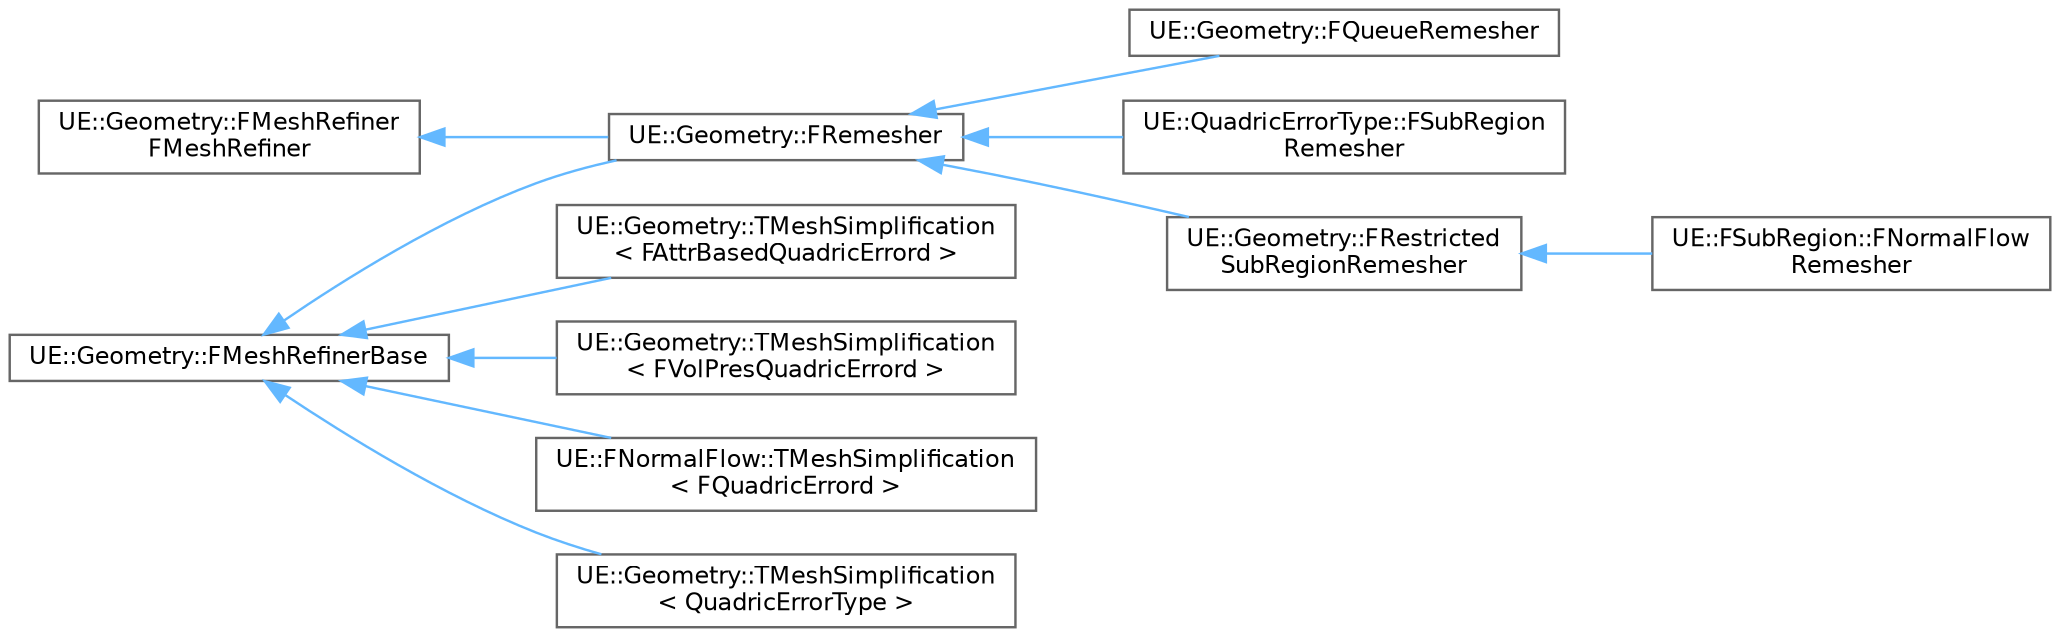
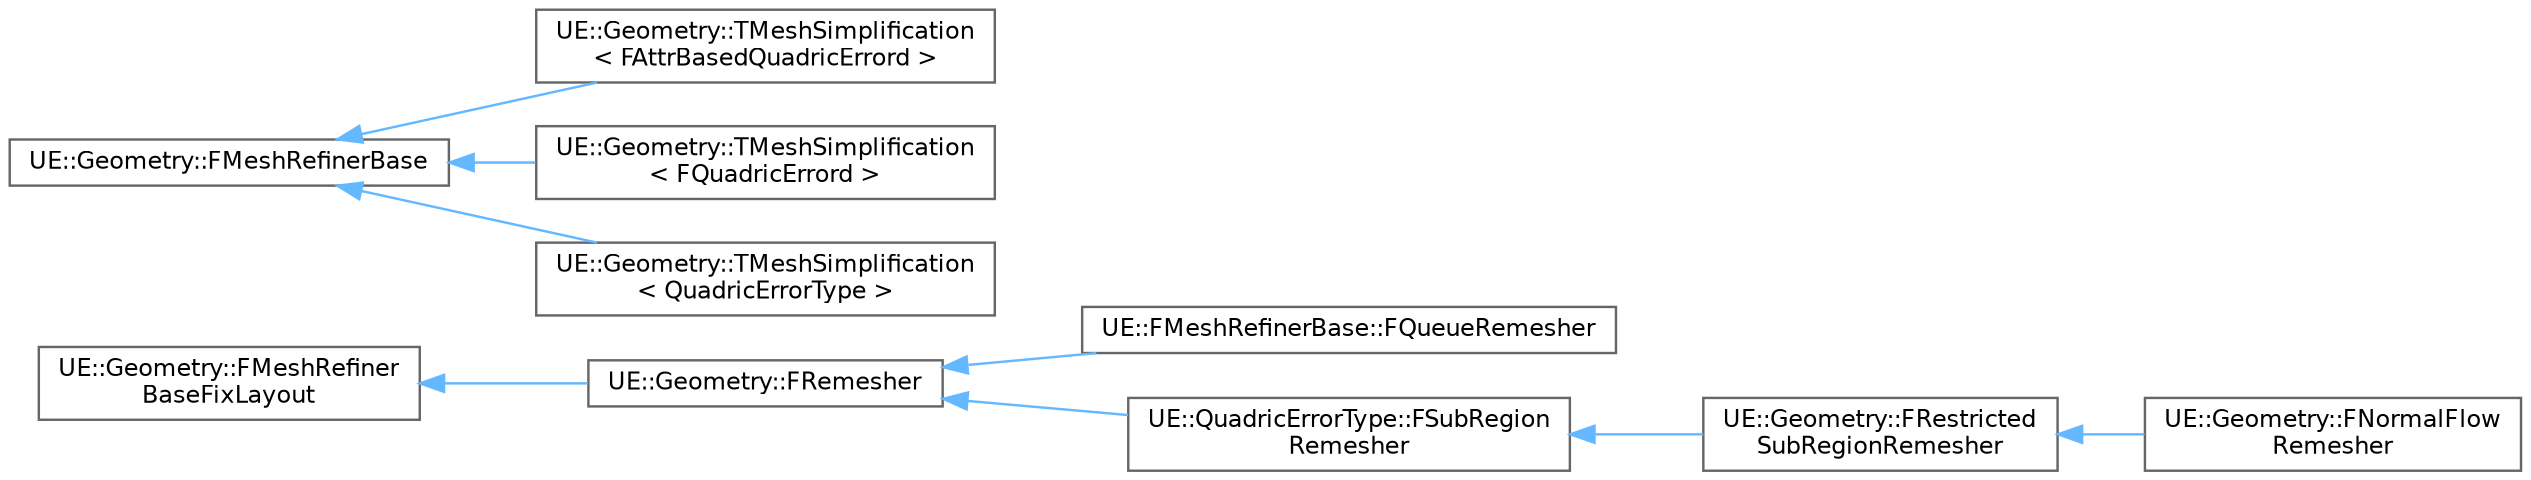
node "UE::Geometry::FQueueRemesher": label "UE::Geometry::FQueueRemesher" -> "UE::FMeshRefinerBase::FQueueRemesher"
node "UE::Geometry::FMeshRefiner FMeshRefiner": label "UE::Geometry::FMeshRefiner FMeshRefiner" -> "UE::Geometry::FMeshRefiner BaseFixLayout"
edge "UE::Geometry::FRestricted SubRegionRemesher" -> "UE::Geometry::FRemesher": now "UE::Geometry::FRestricted SubRegionRemesher" -> "UE::QuadricErrorType::FSubRegion Remesher"
edge "UE::Geometry::FRemesher" -> "UE::Geometry::FMeshRefinerBase": removed
node "UE::FSubRegion::FNormalFlow Remesher": label "UE::FSubRegion::FNormalFlow Remesher" -> "UE::Geometry::FNormalFlow Remesher"
node "UE::Geometry::TMeshSimplification < FVolPresQuadricErrord >": removed
node "UE::FNormalFlow::TMeshSimplification < FQuadricErrord >": label "UE::FNormalFlow::TMeshSimplification < FQuadricErrord >" -> "UE::Geometry::TMeshSimplification < FQuadricErrord >"
